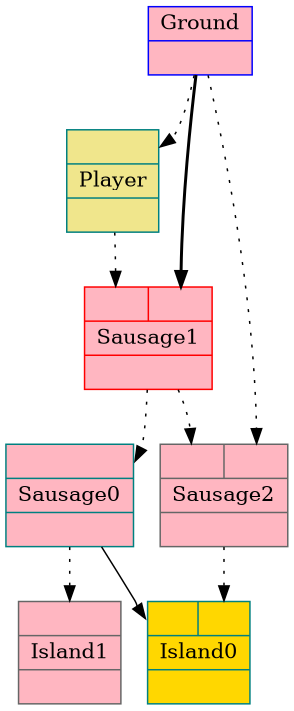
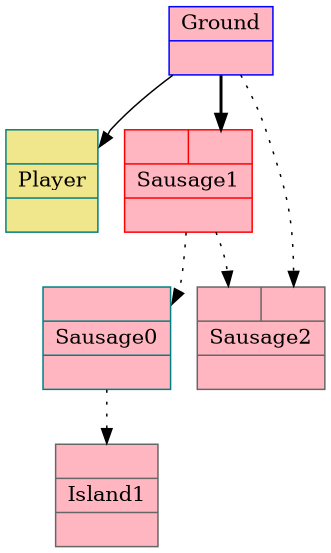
edge "Ground" -> "Player": style dotted -> solid
edge "Player" -> "Sausage1": removed
node "Island0": removed
